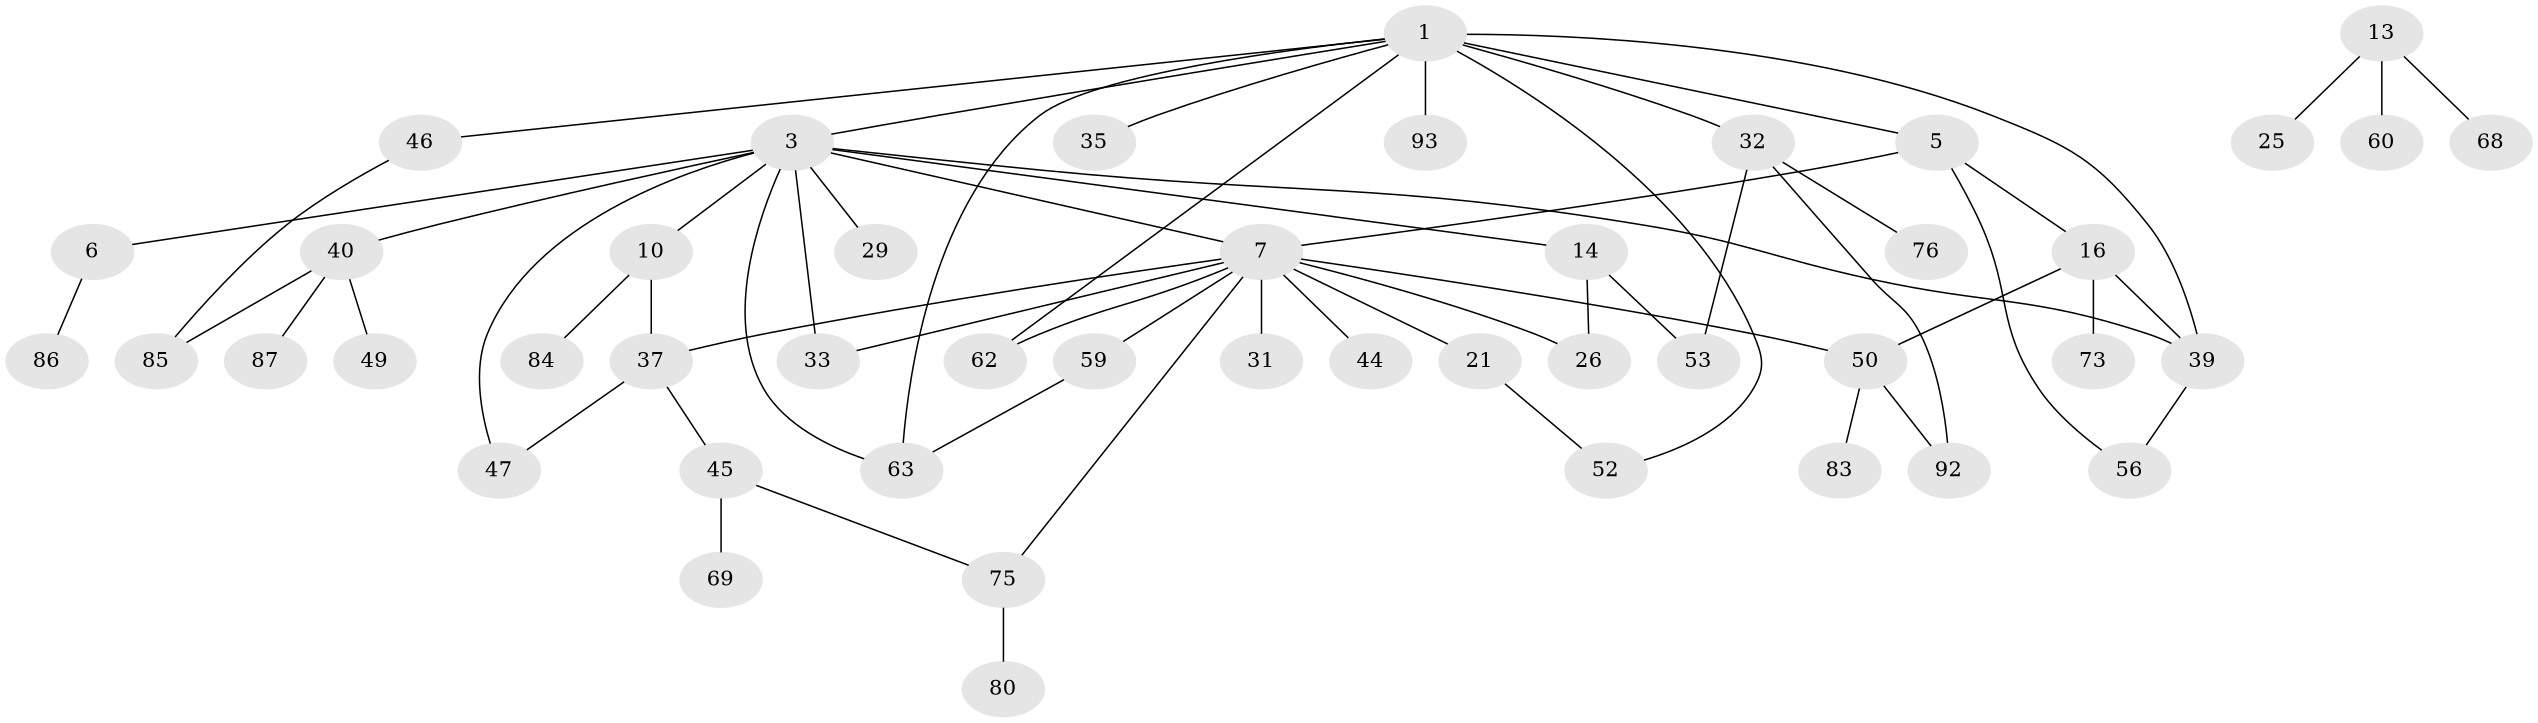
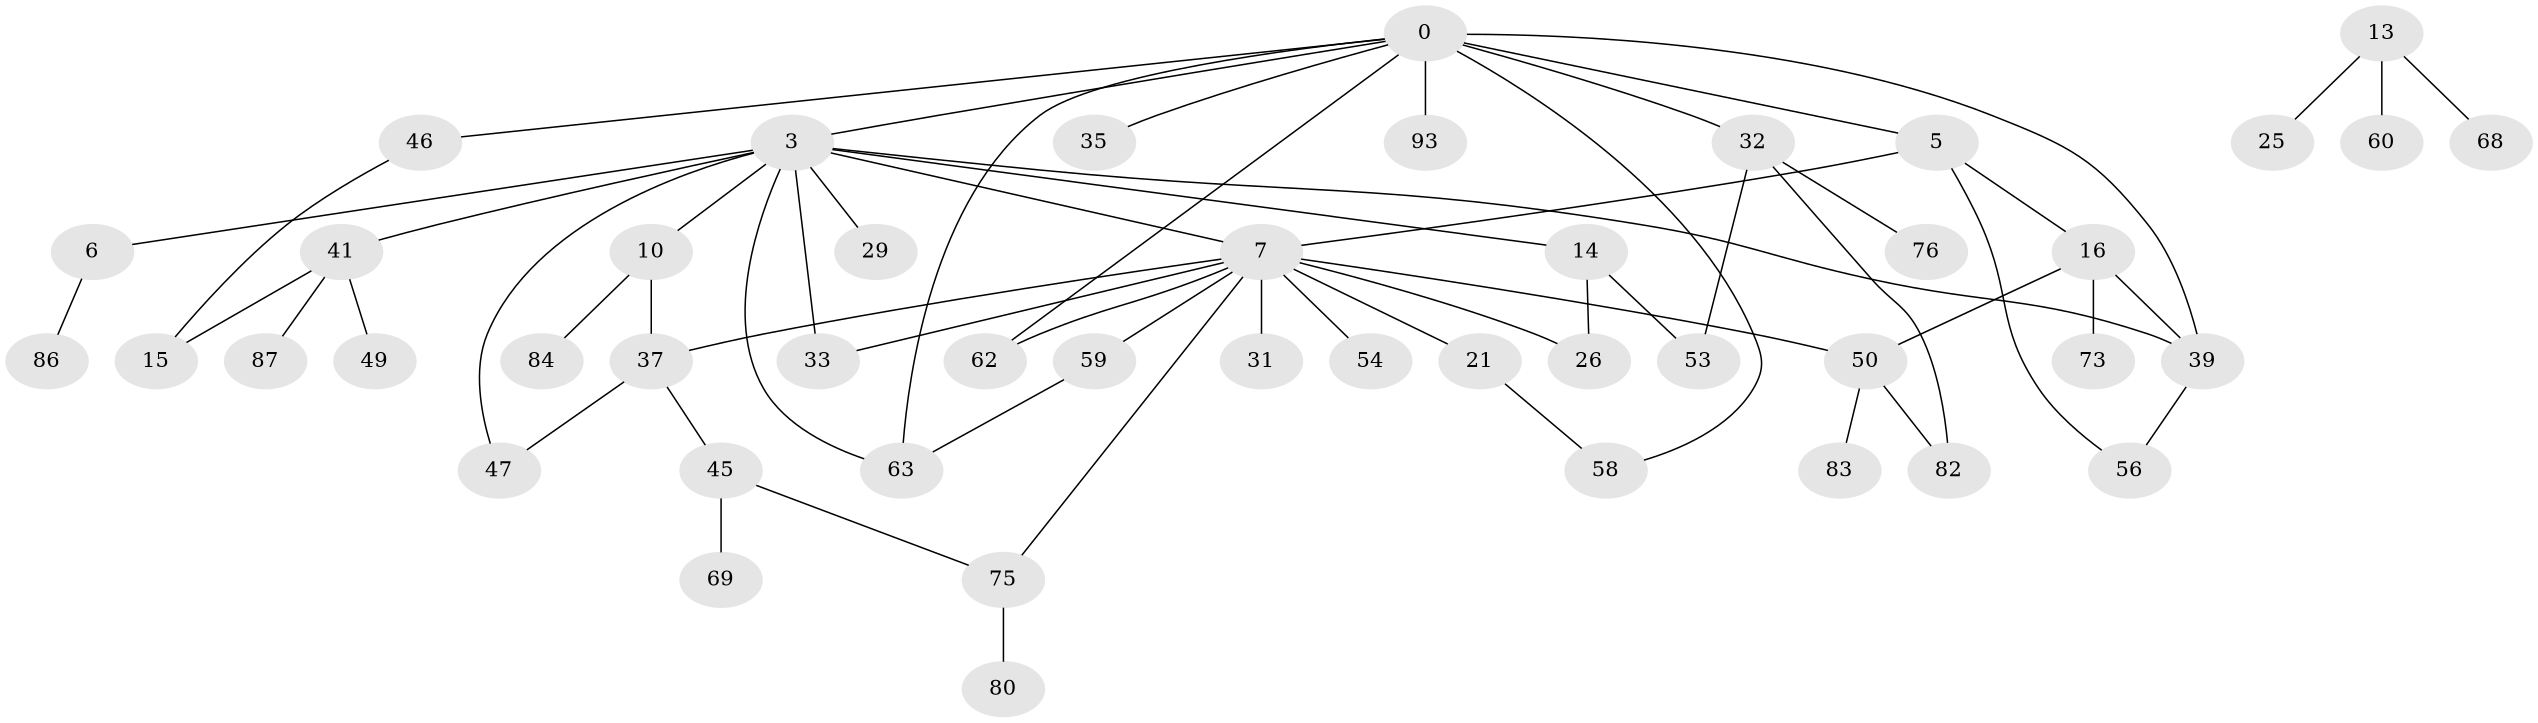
node "1": label "1" -> "0"
node "40": label "40" -> "41"
node "85": label "85" -> "15"
node "44": label "44" -> "54"
node "52": label "52" -> "58"
node "92": label "92" -> "82"
